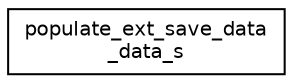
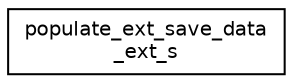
node "populate_ext_save_data _data_s": label "populate_ext_save_data _data_s" -> "populate_ext_save_data _ext_s"
